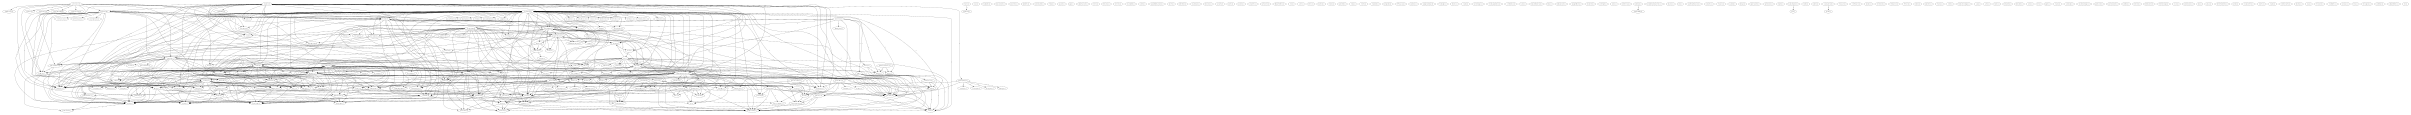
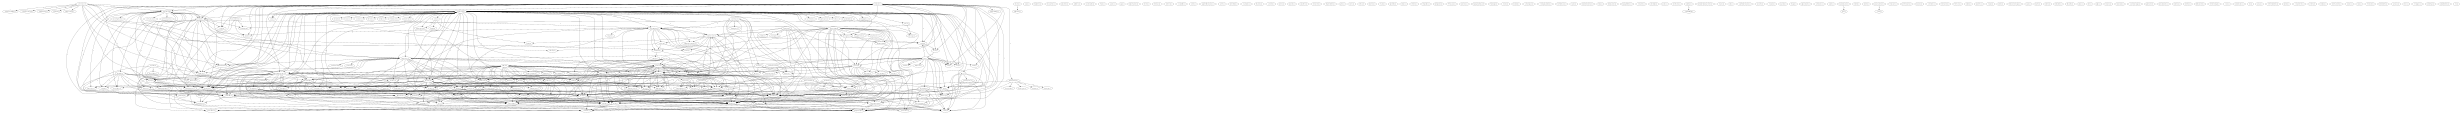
edge "treatment(7)" -> "find(1)": now "want(1)" -> "find(1)"
